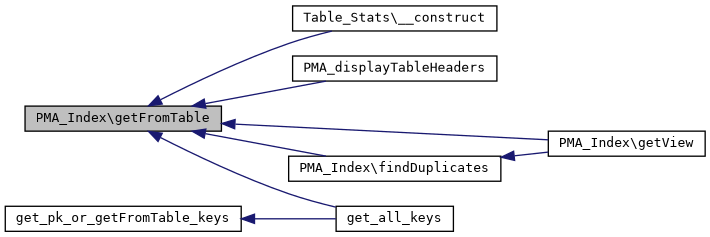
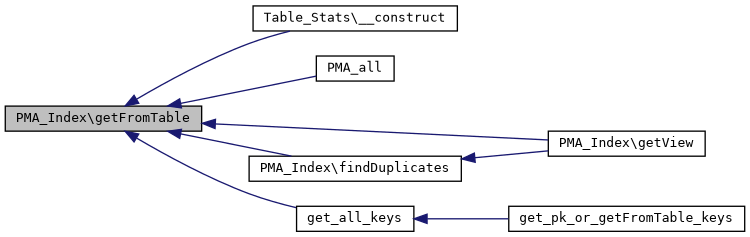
node "PMA_displayTableHeaders": label "PMA_displayTableHeaders" -> "PMA_all"
edge "get_all_keys" -> "get_pk_or_getFromTable_keys": reversed
